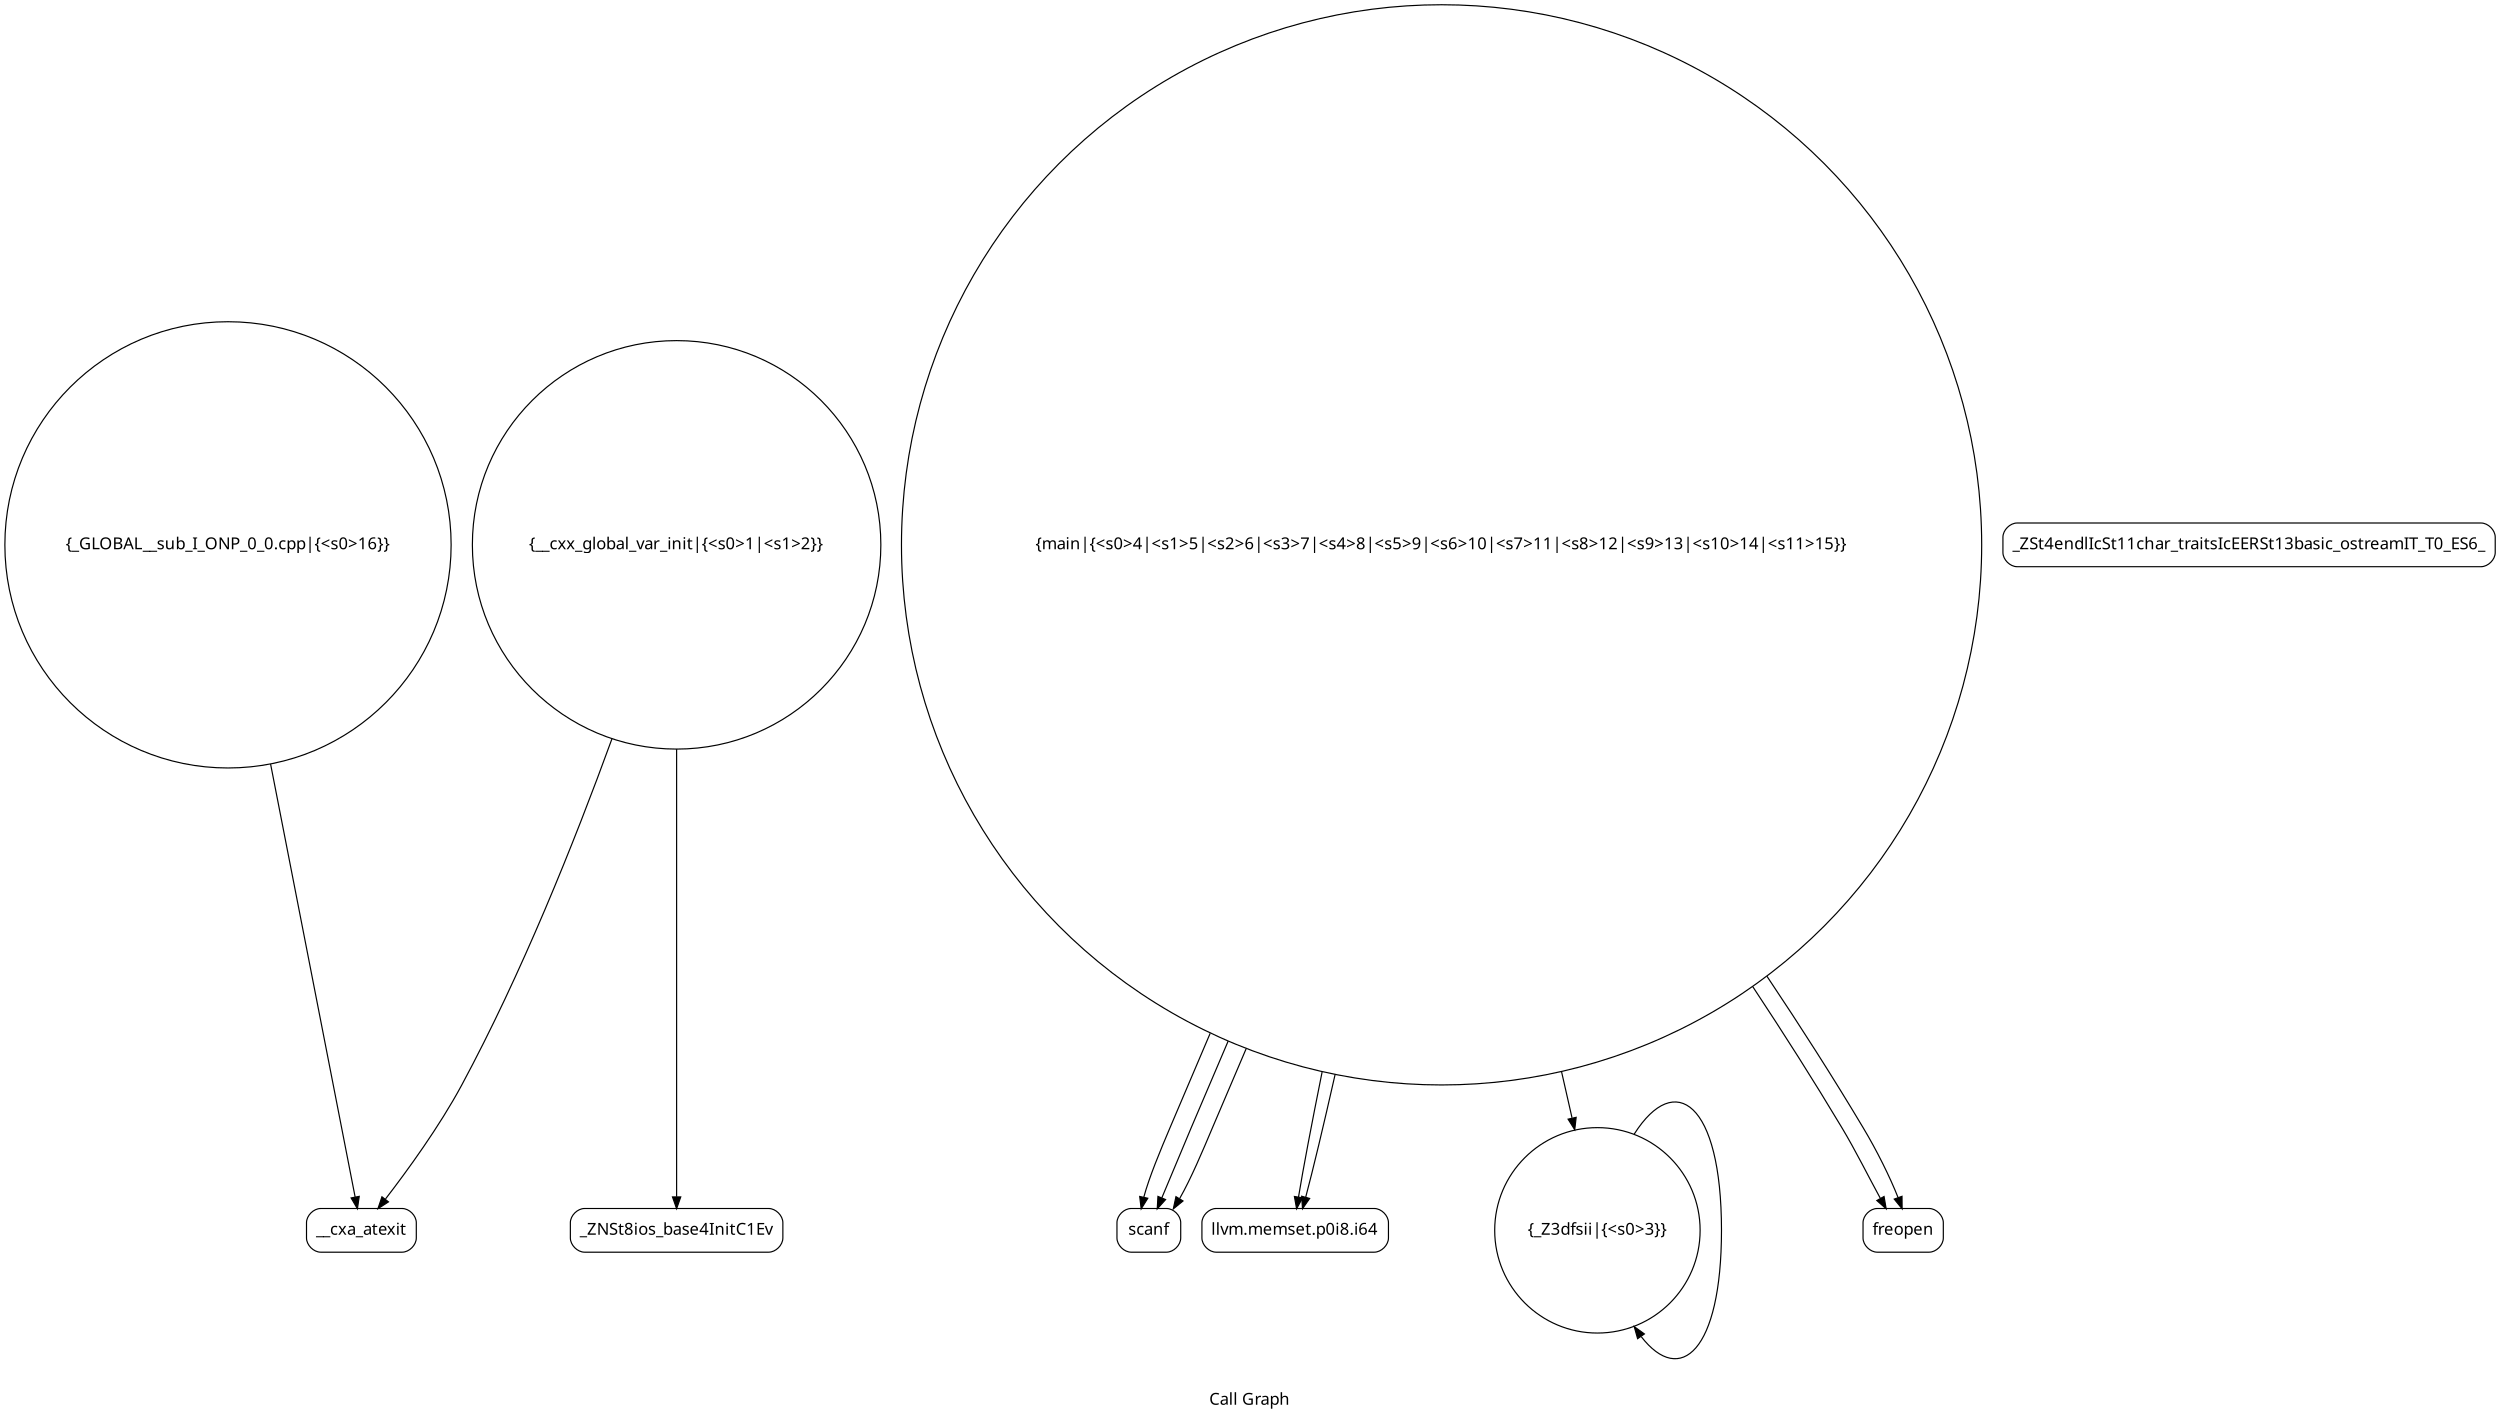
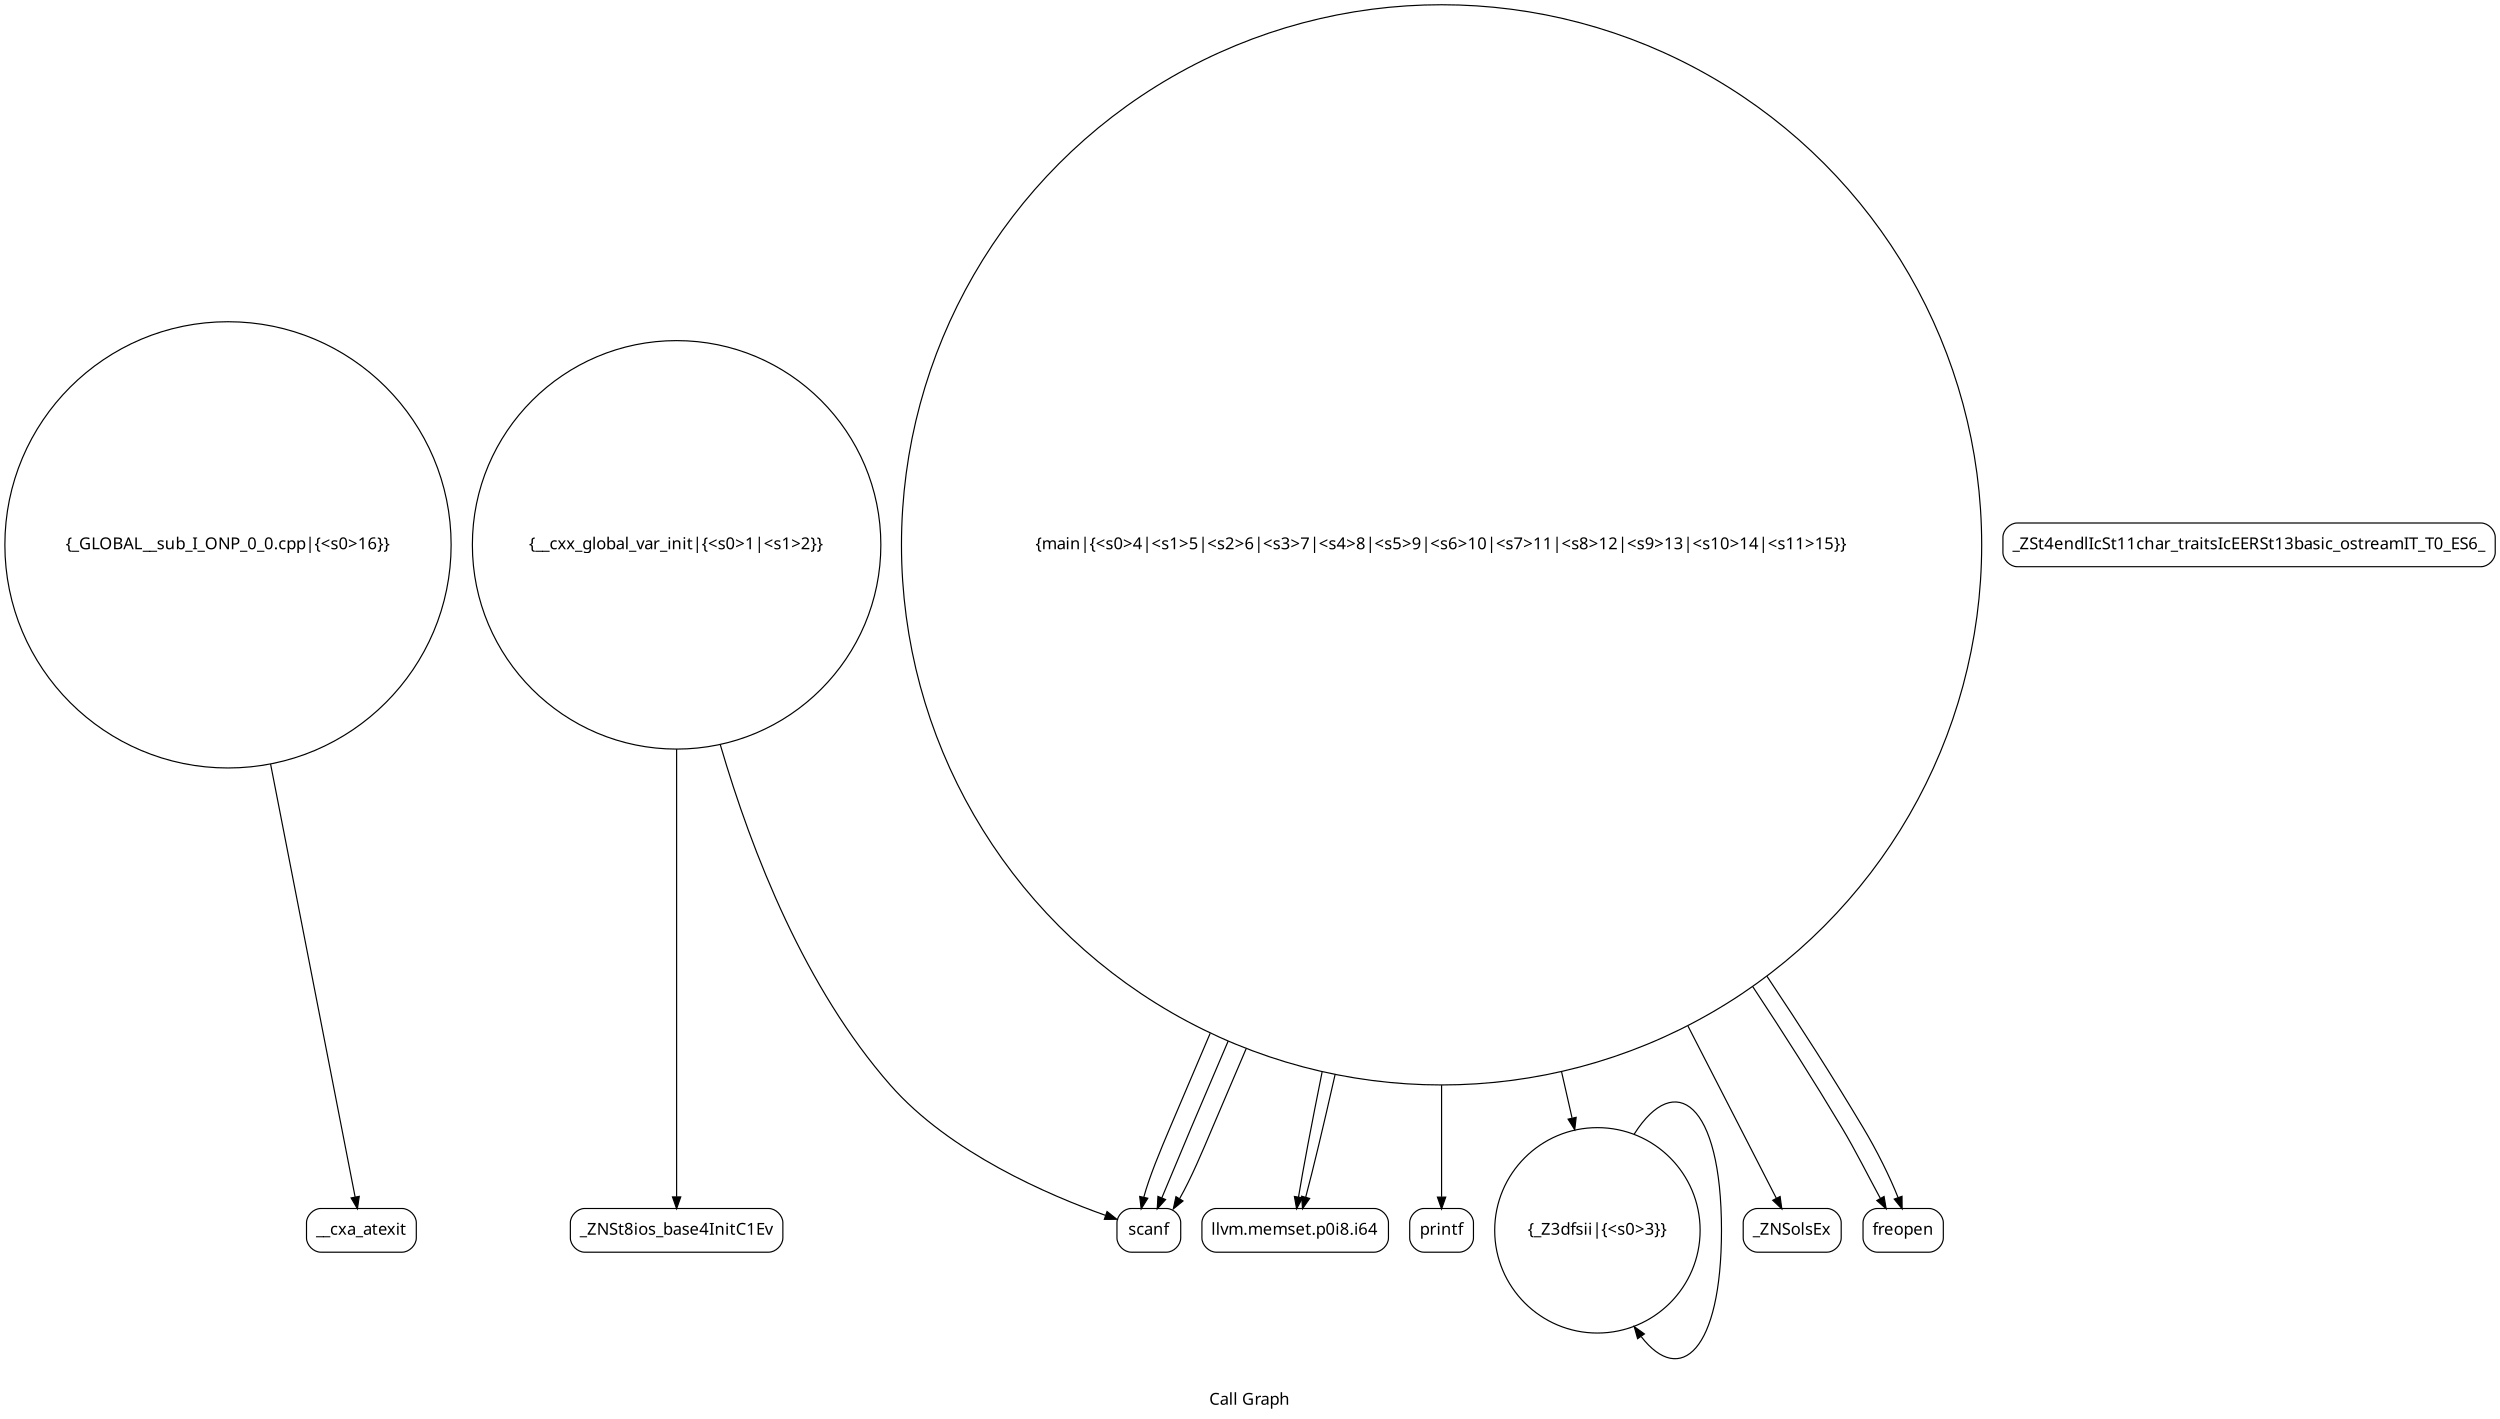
edge "{__cxx_global_var_init|{<s0>1|<s1>2}}" -> "__cxa_atexit": now "{__cxx_global_var_init|{<s0>1|<s1>2}}" -> "scanf"
node "printf": added
node "_ZNSolsEx": added
